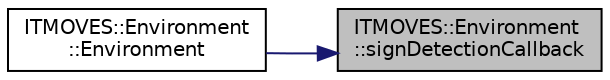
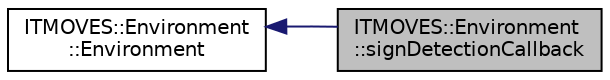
edge "ITMOVES::Environment ::Environment" -> "ITMOVES::Environment ::signDetectionCallback": reversed
